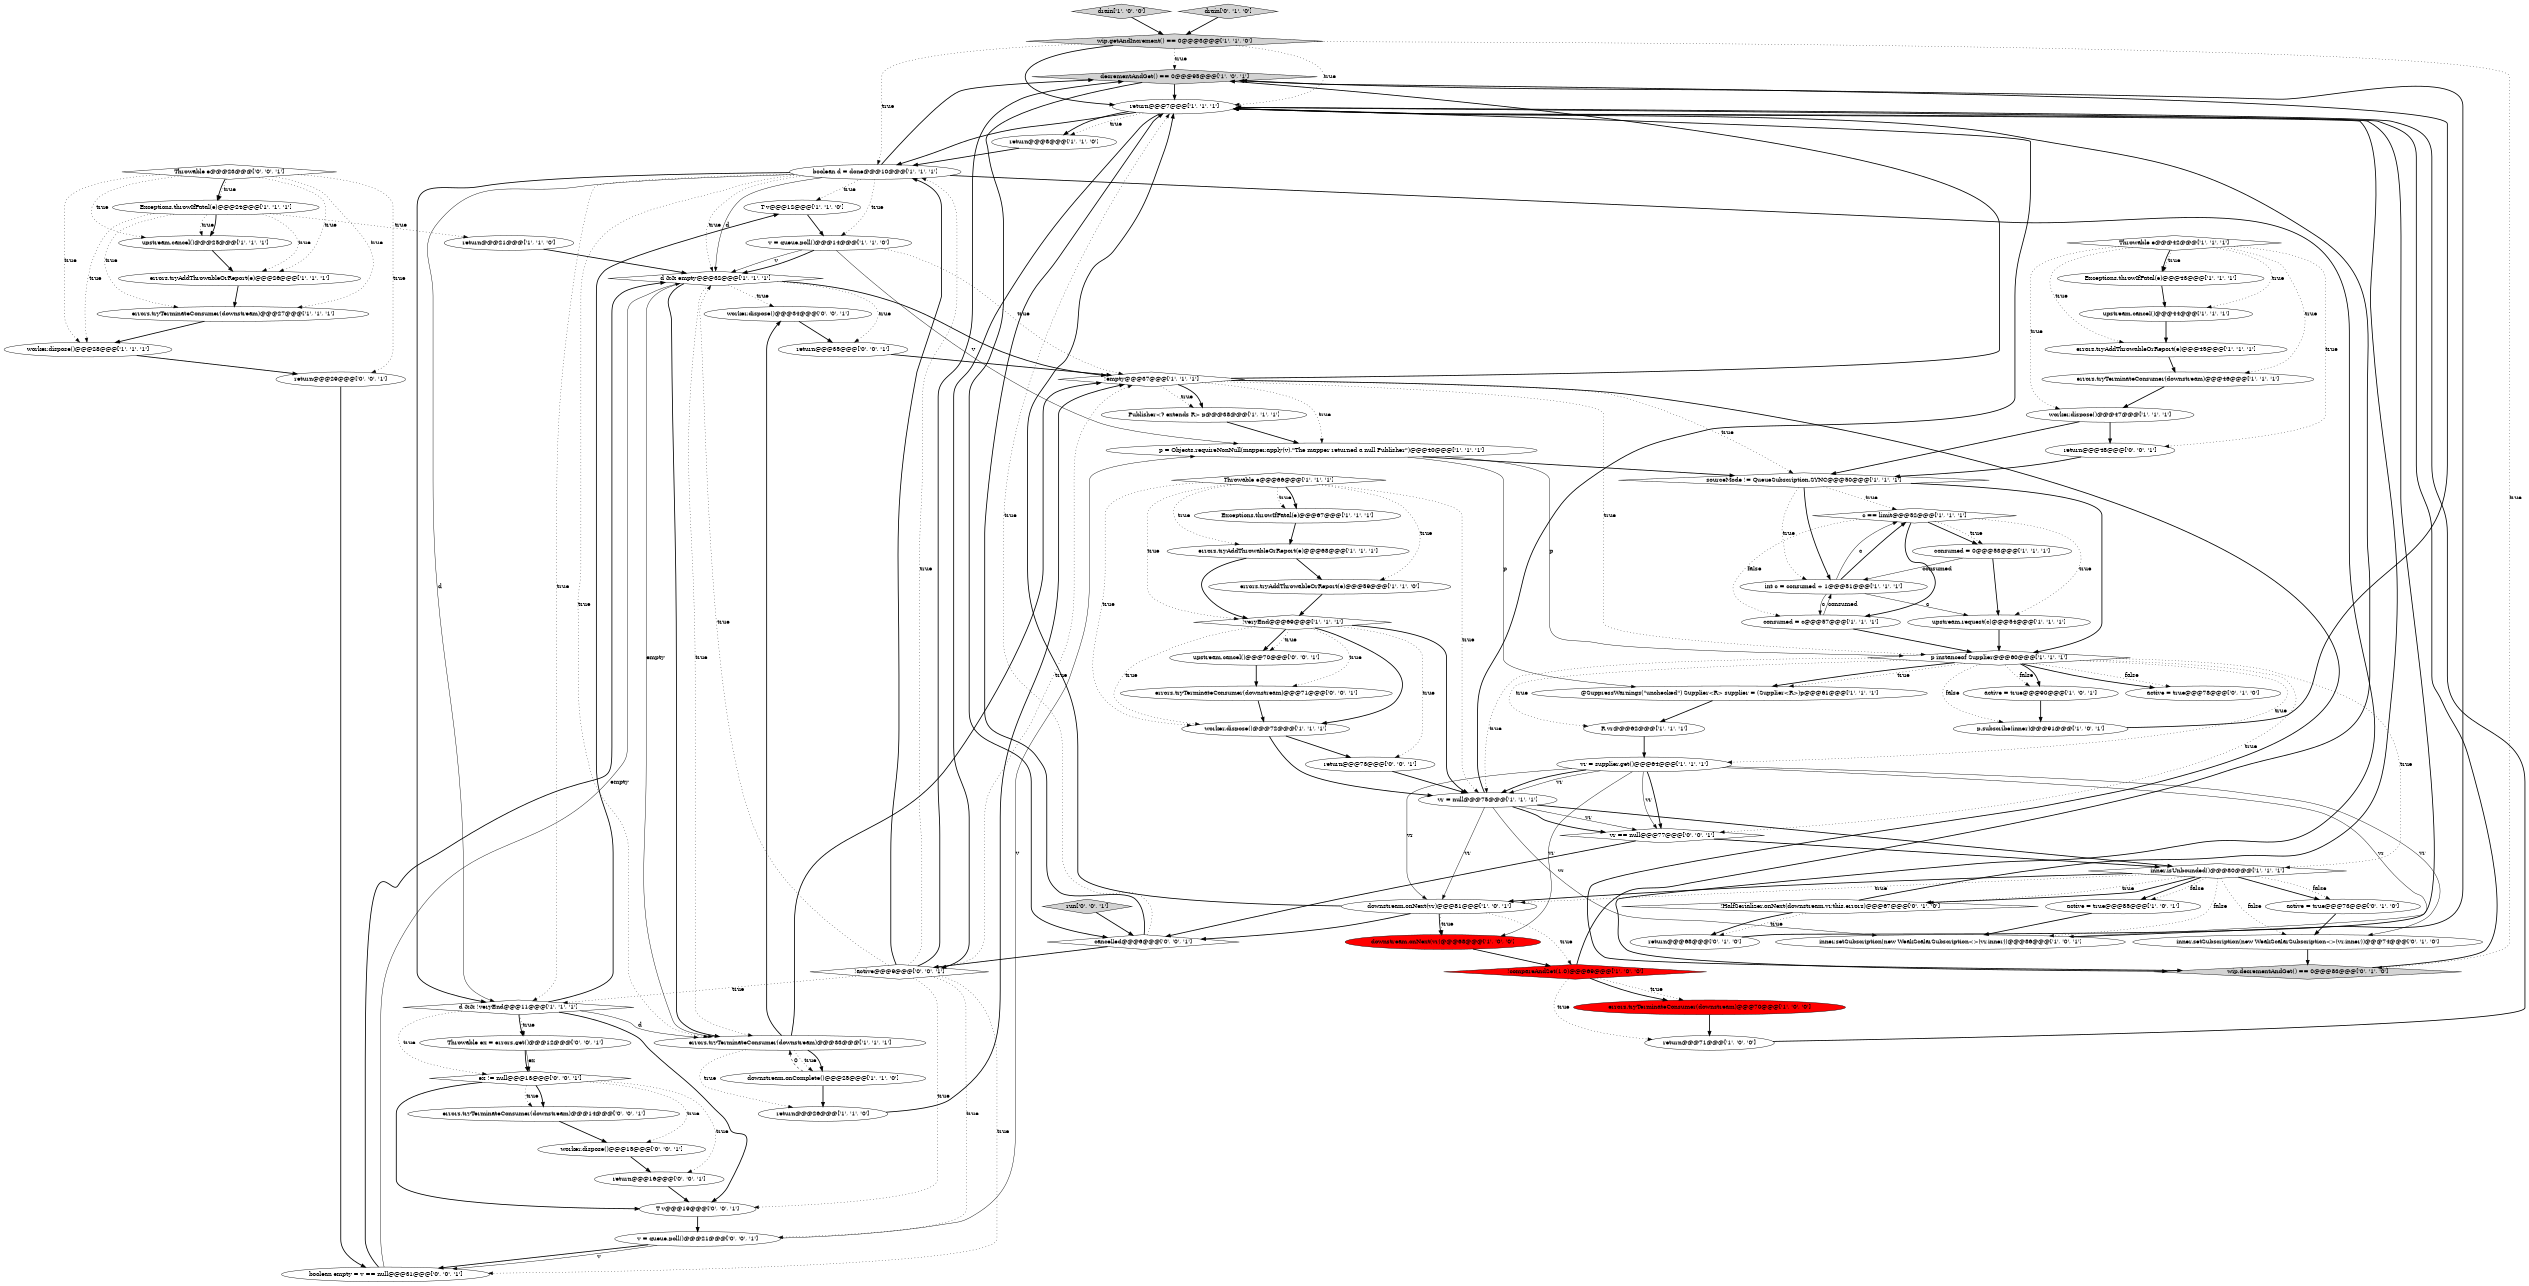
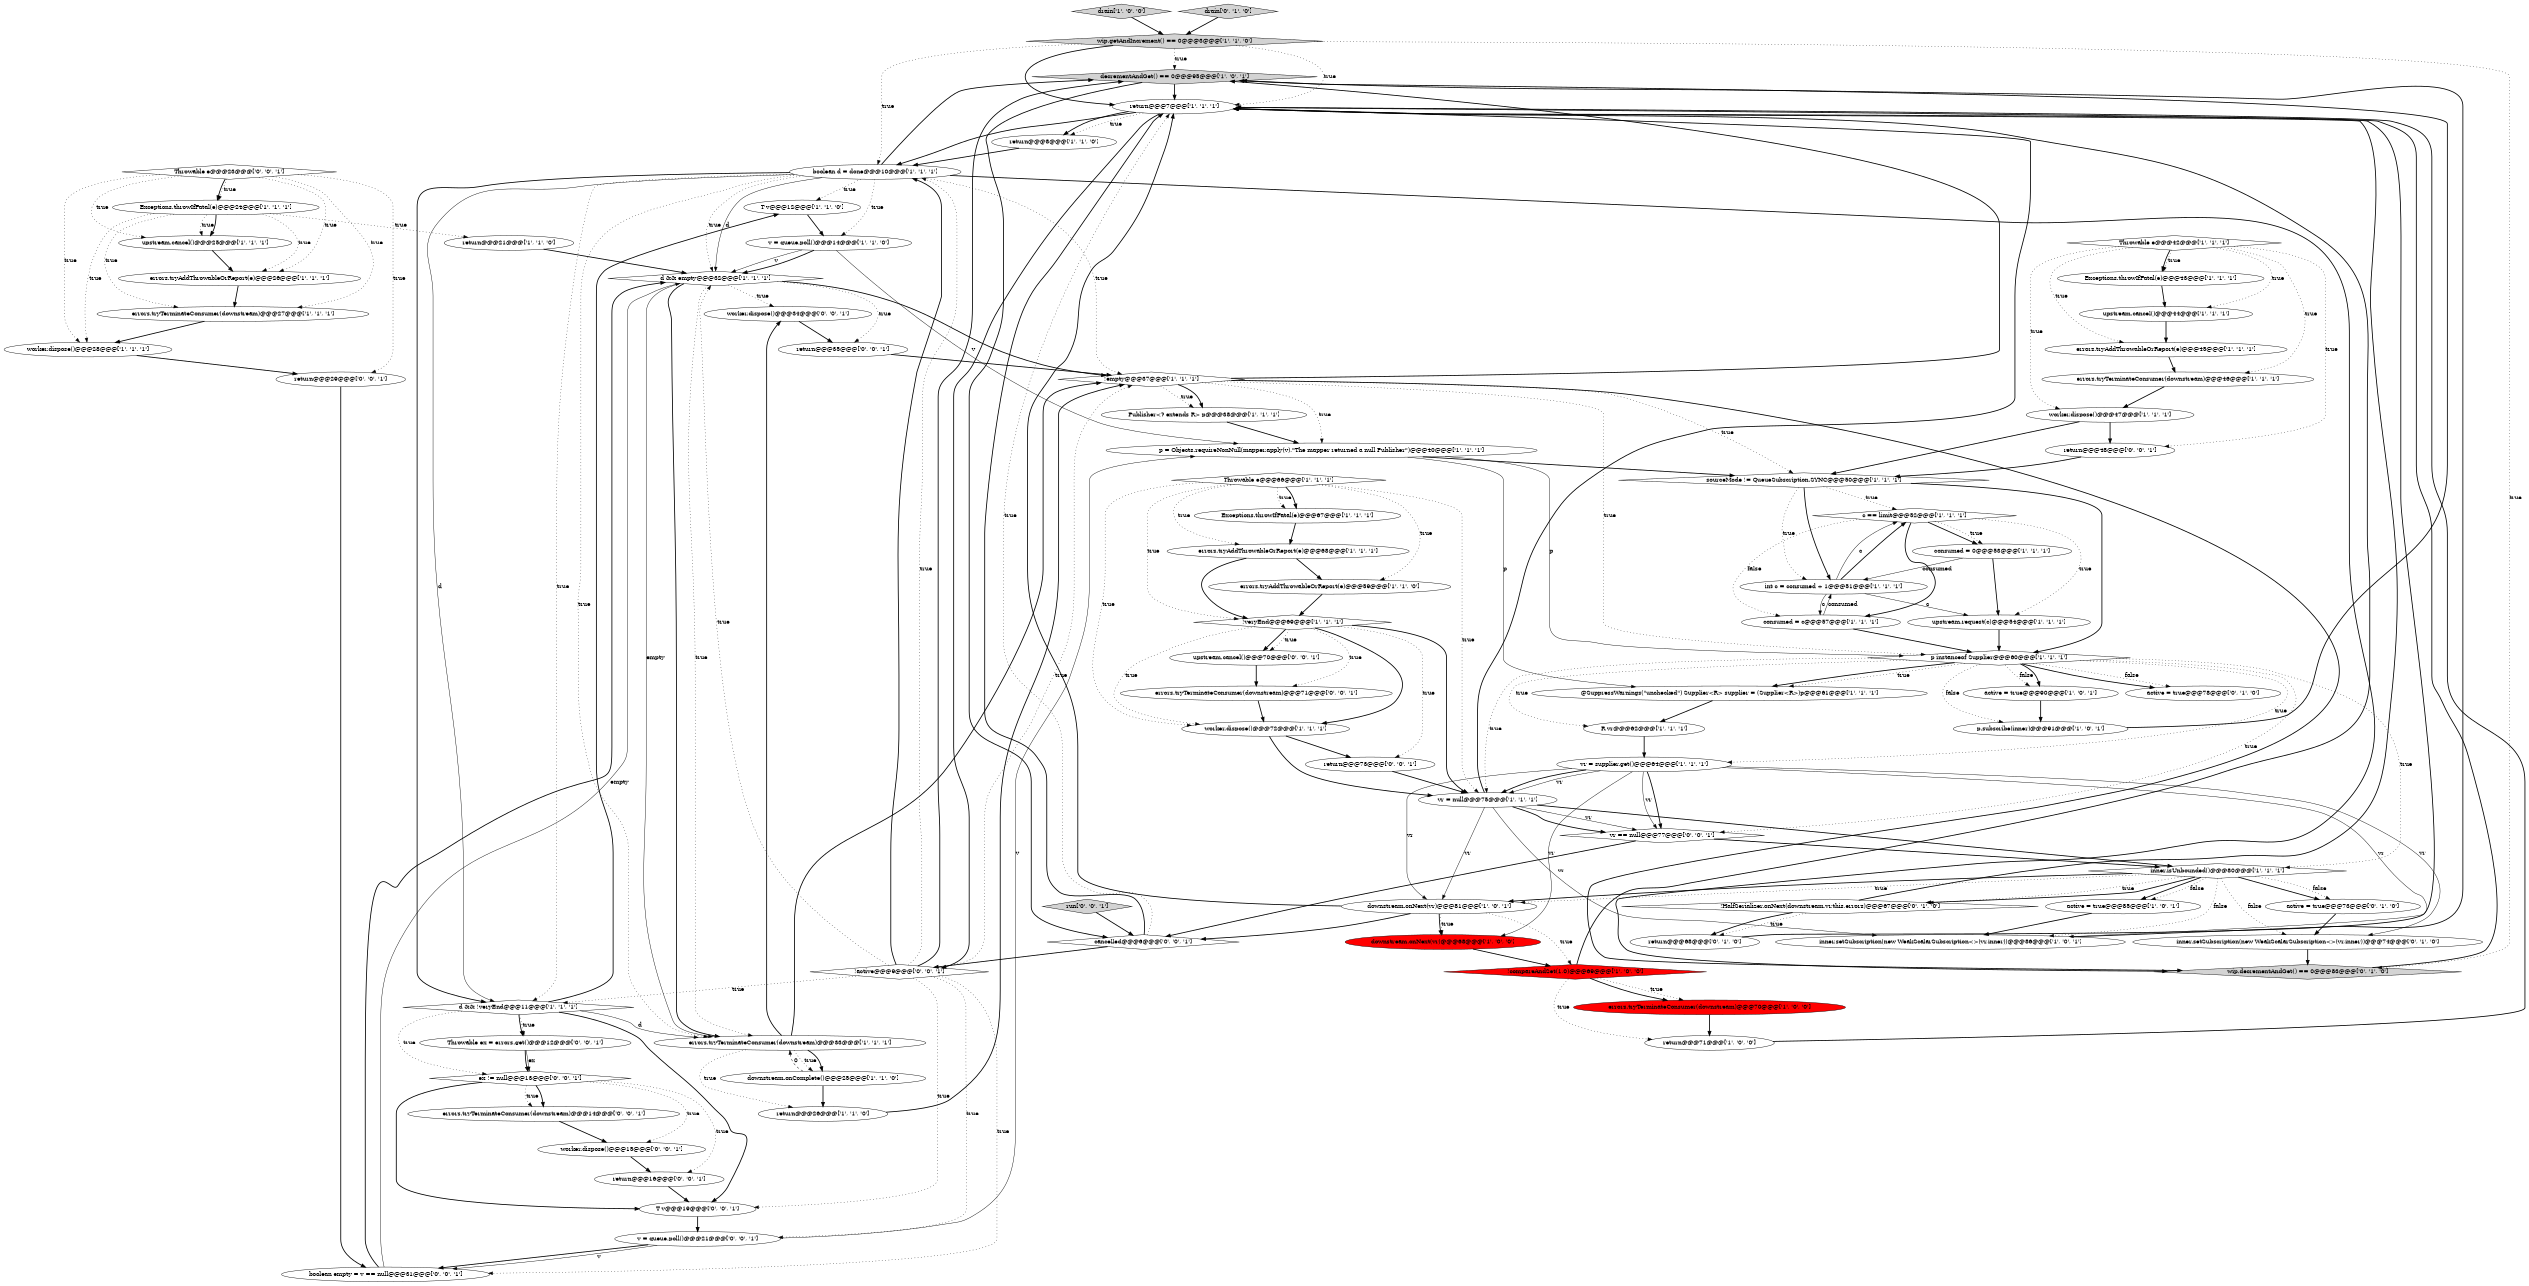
edge "v = queue.poll()@@@14@@@['1', '1', '0']" -> "!empty@@@37@@@['1', '1', '1']": now "boolean d = done@@@10@@@['1', '1', '1']" -> "!empty@@@37@@@['1', '1', '1']"
